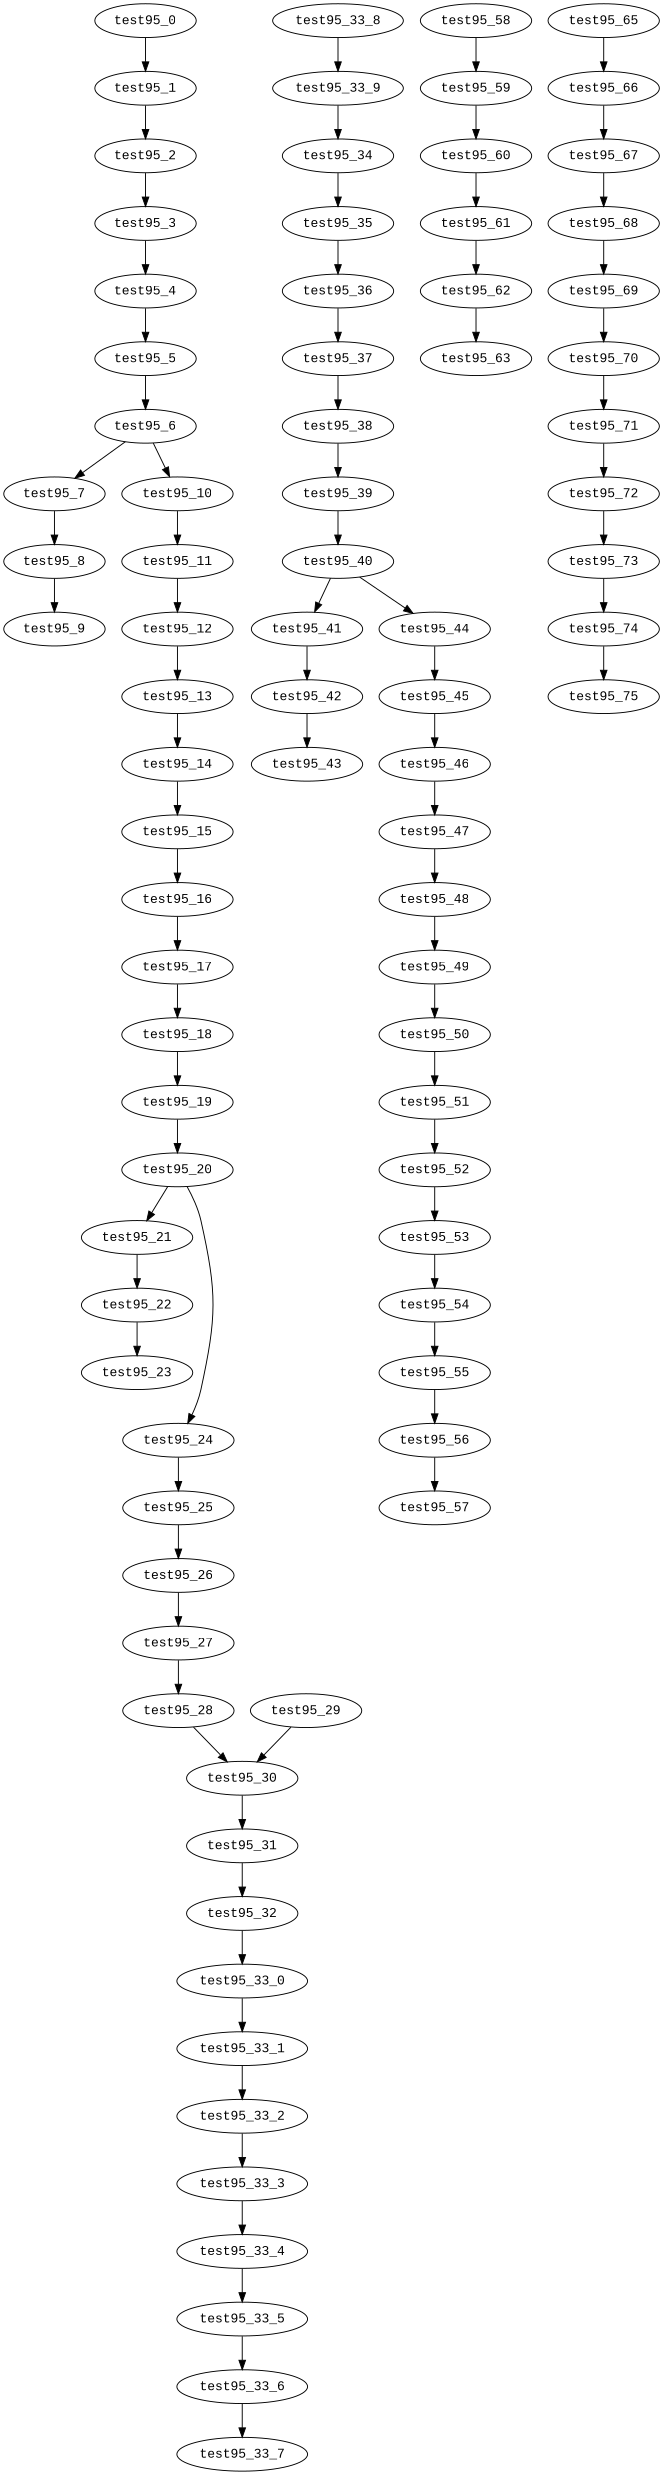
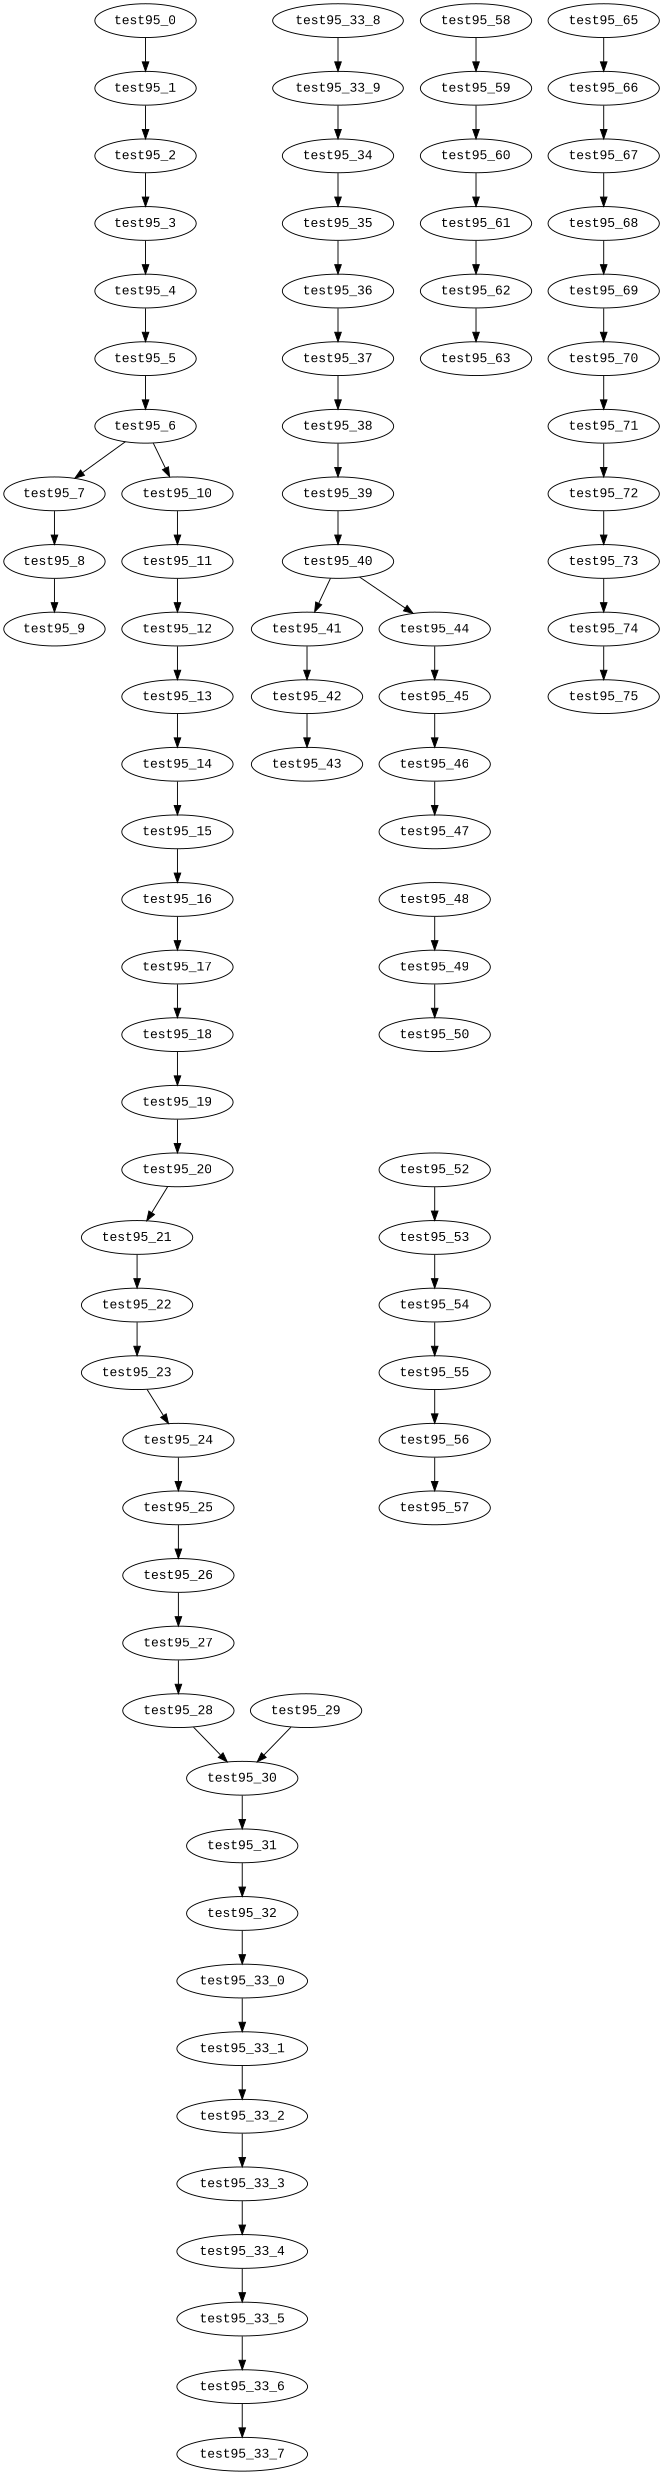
edge "test95_47" -> "test95_48": removed
node "test95_51": removed
edge "test95_20" -> "test95_24": now "test95_23" -> "test95_24"
